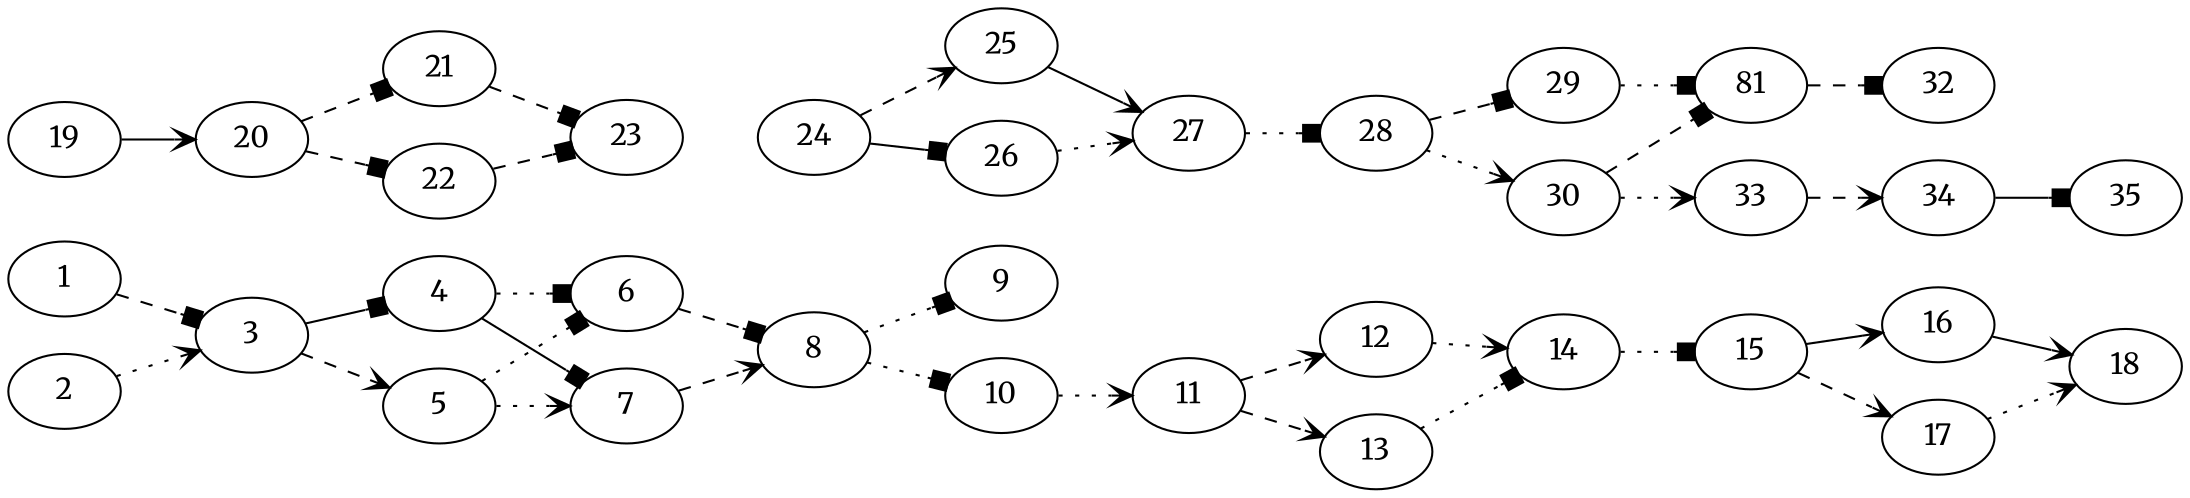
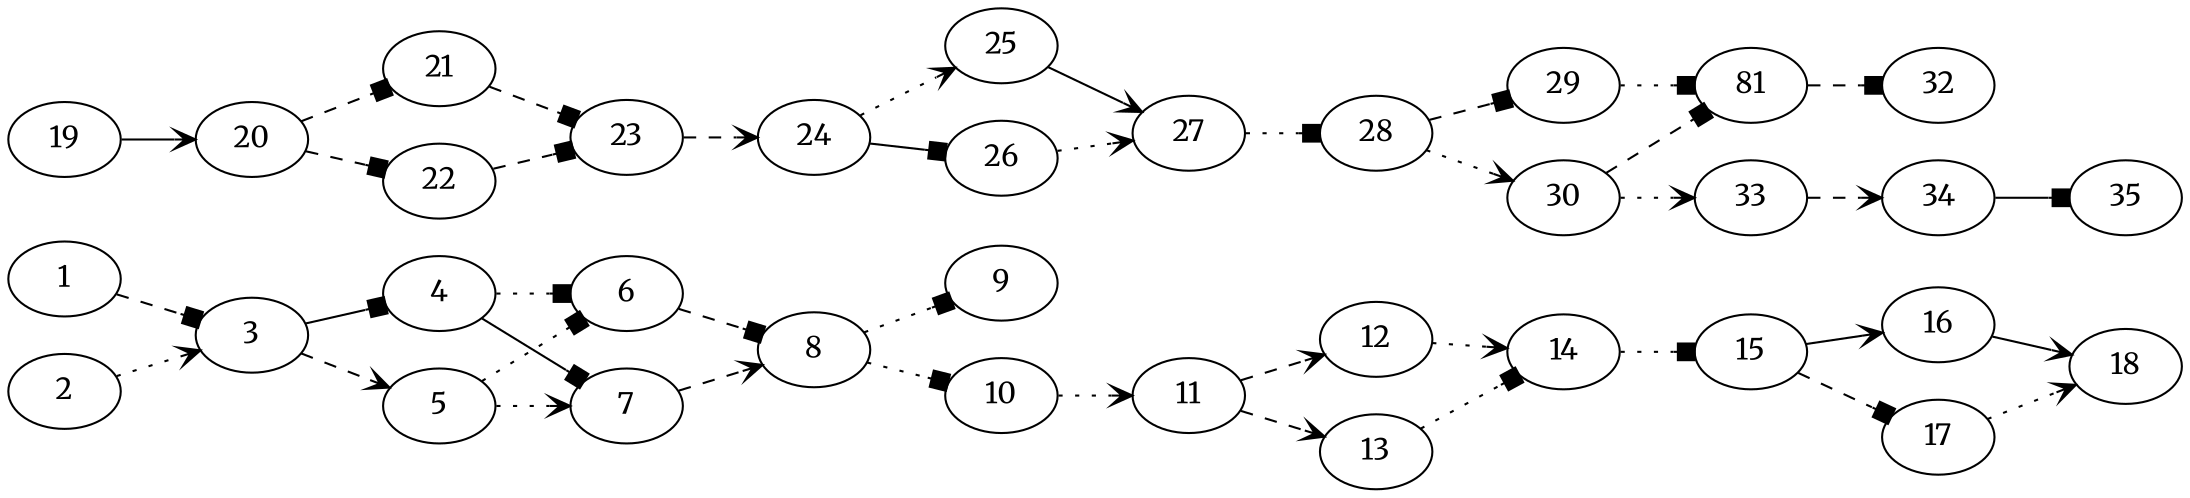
edge "24" -> "25": style dashed -> dotted
edge "23" -> "24": added
edge "15" -> "17": arrowhead vee -> box
